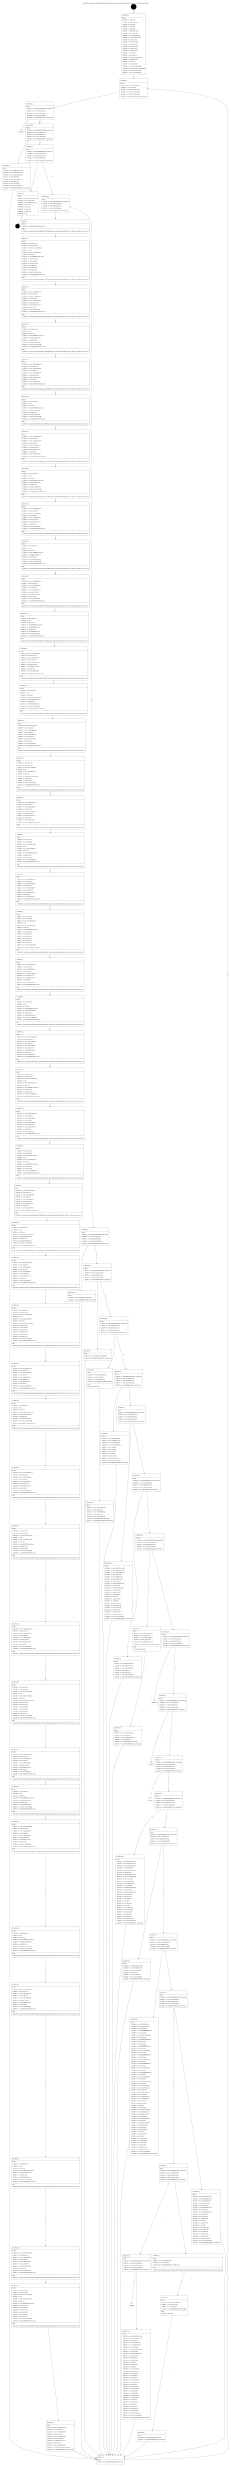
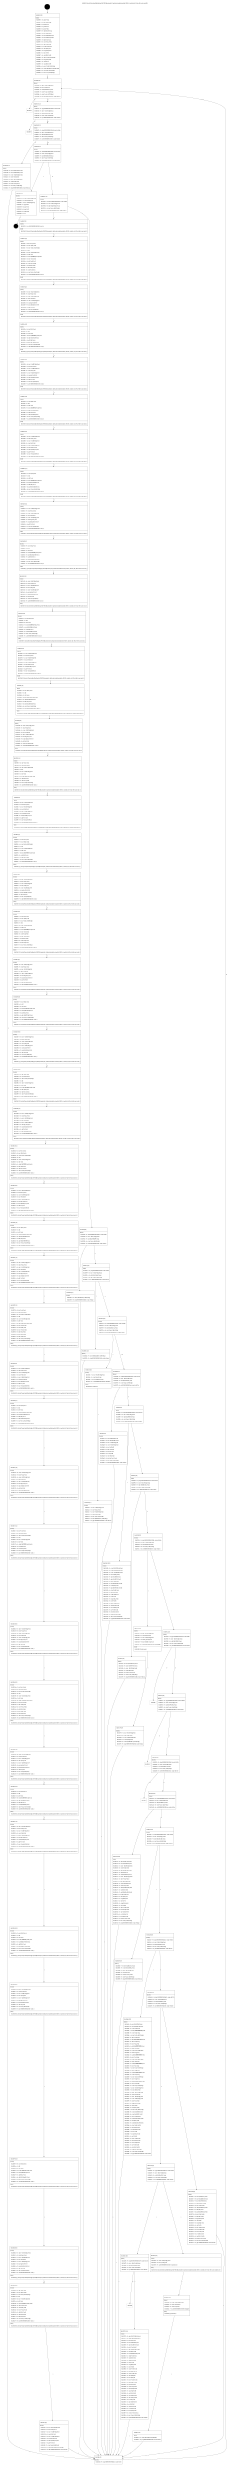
node "0x402555": added
